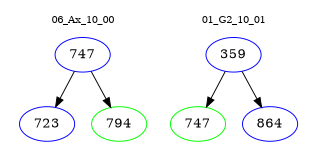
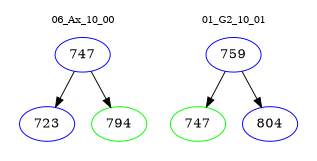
node "359": label "359" -> "759"
node "864": label "864" -> "804"
